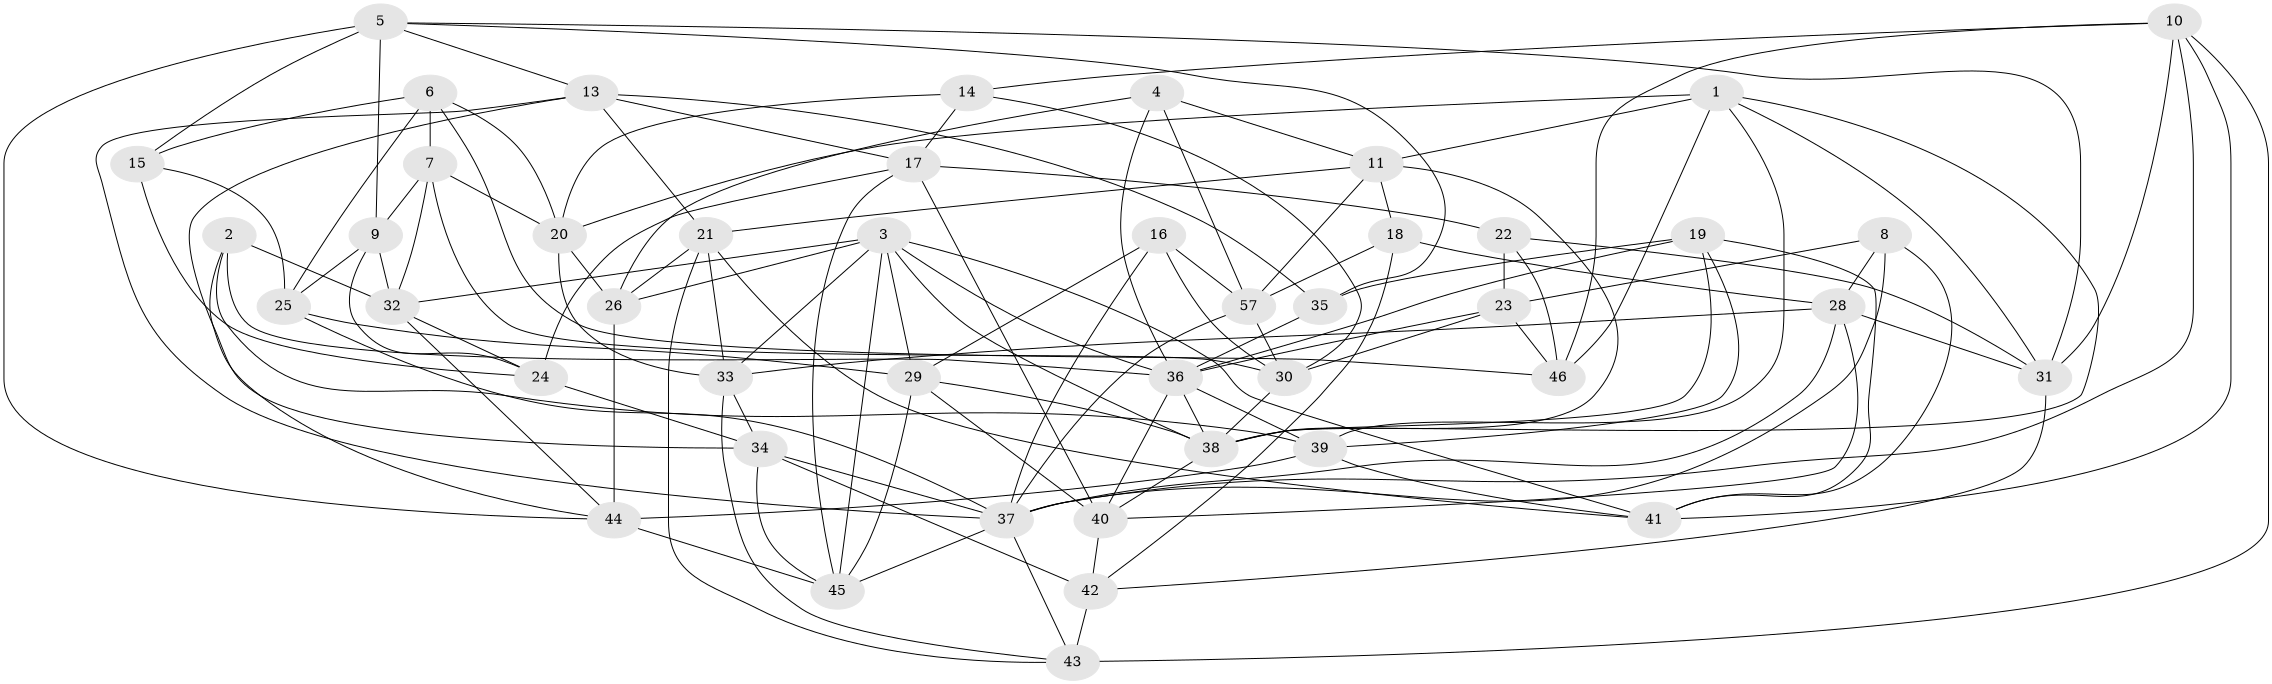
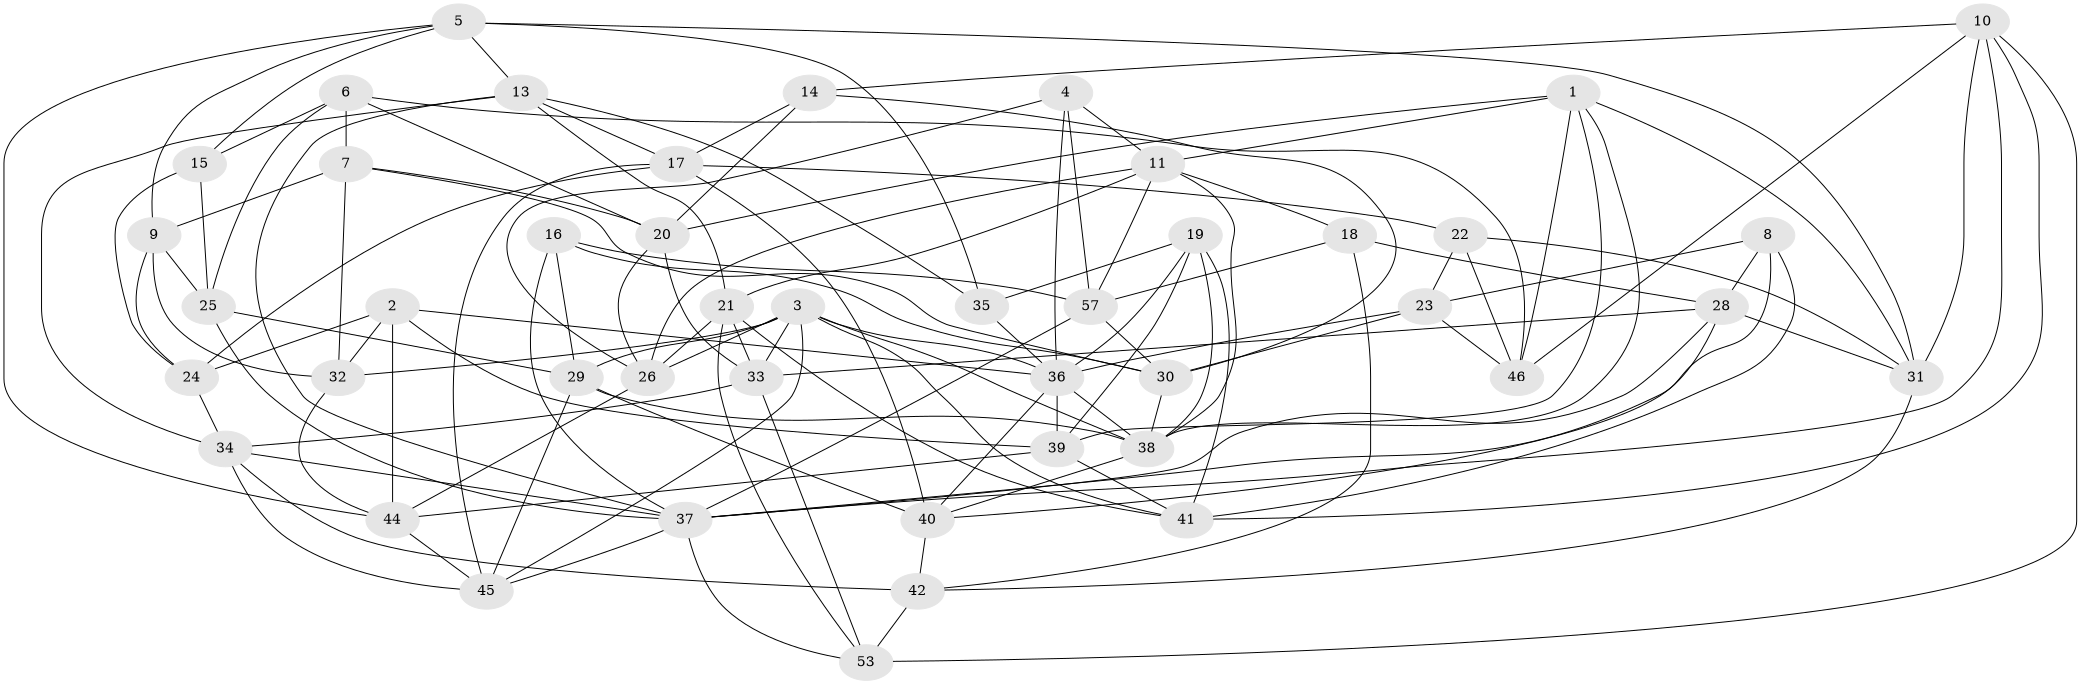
edge "11" -- "26": added
edge "32" -- "24": now "2" -- "24"
node "43": label "43" -> "53"
